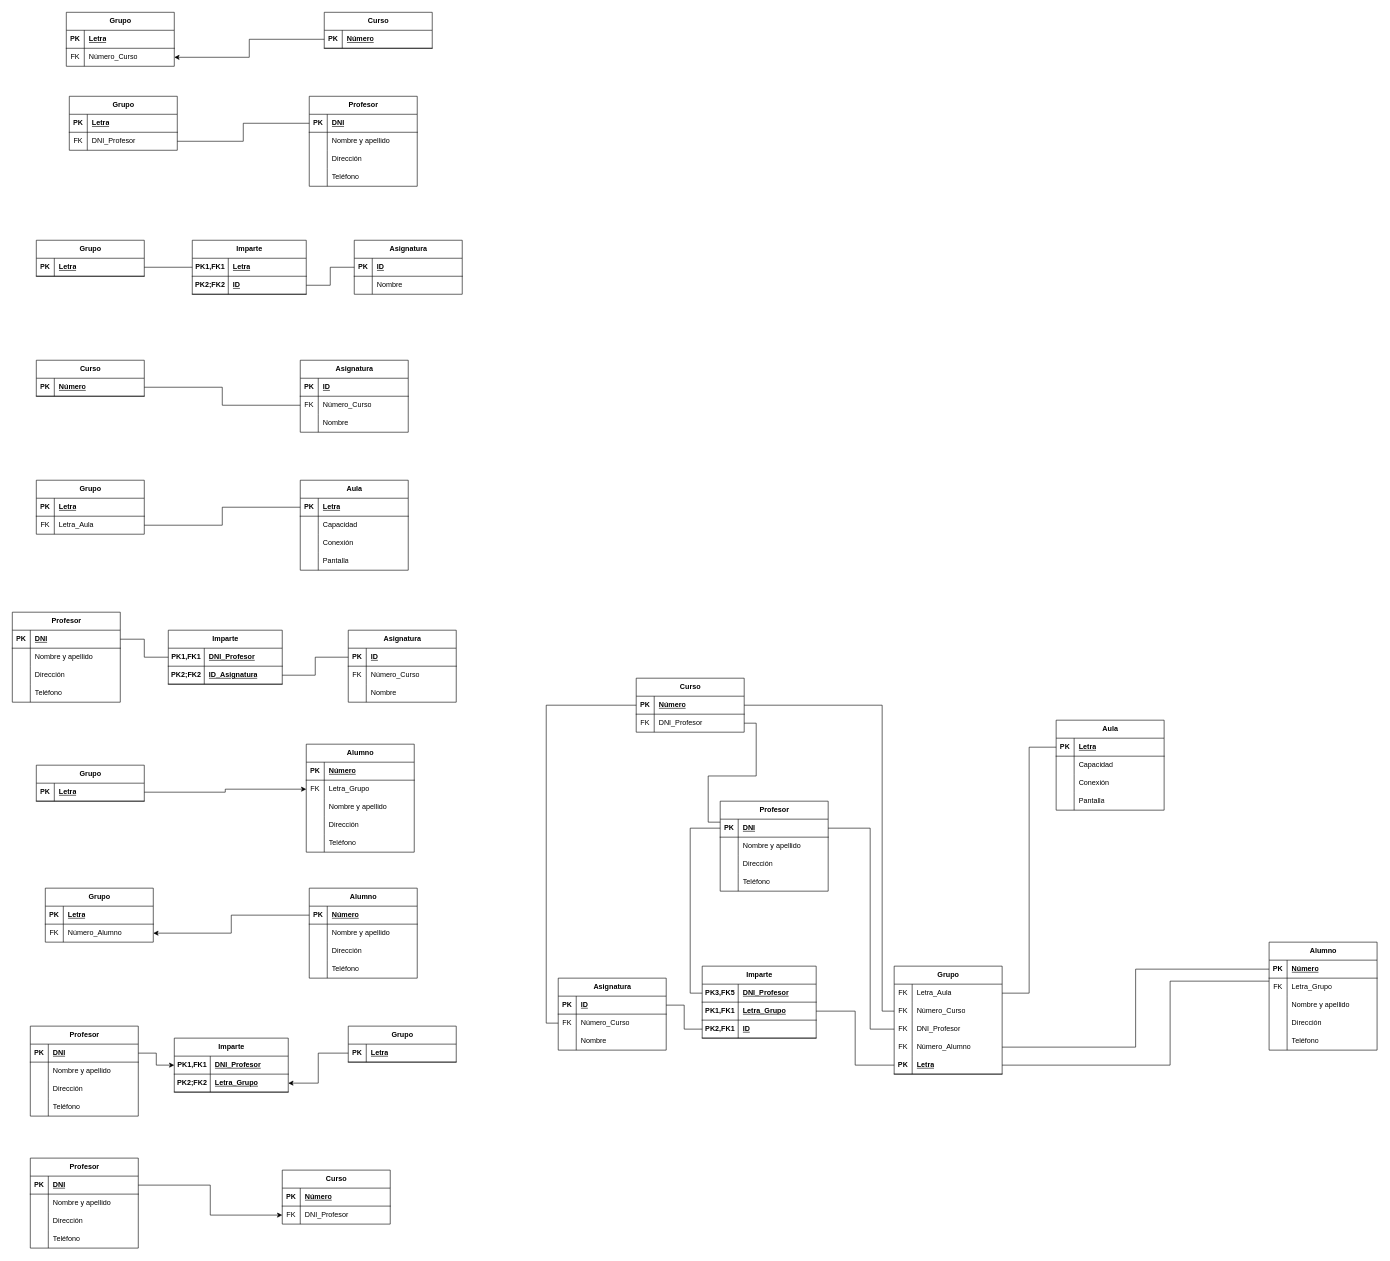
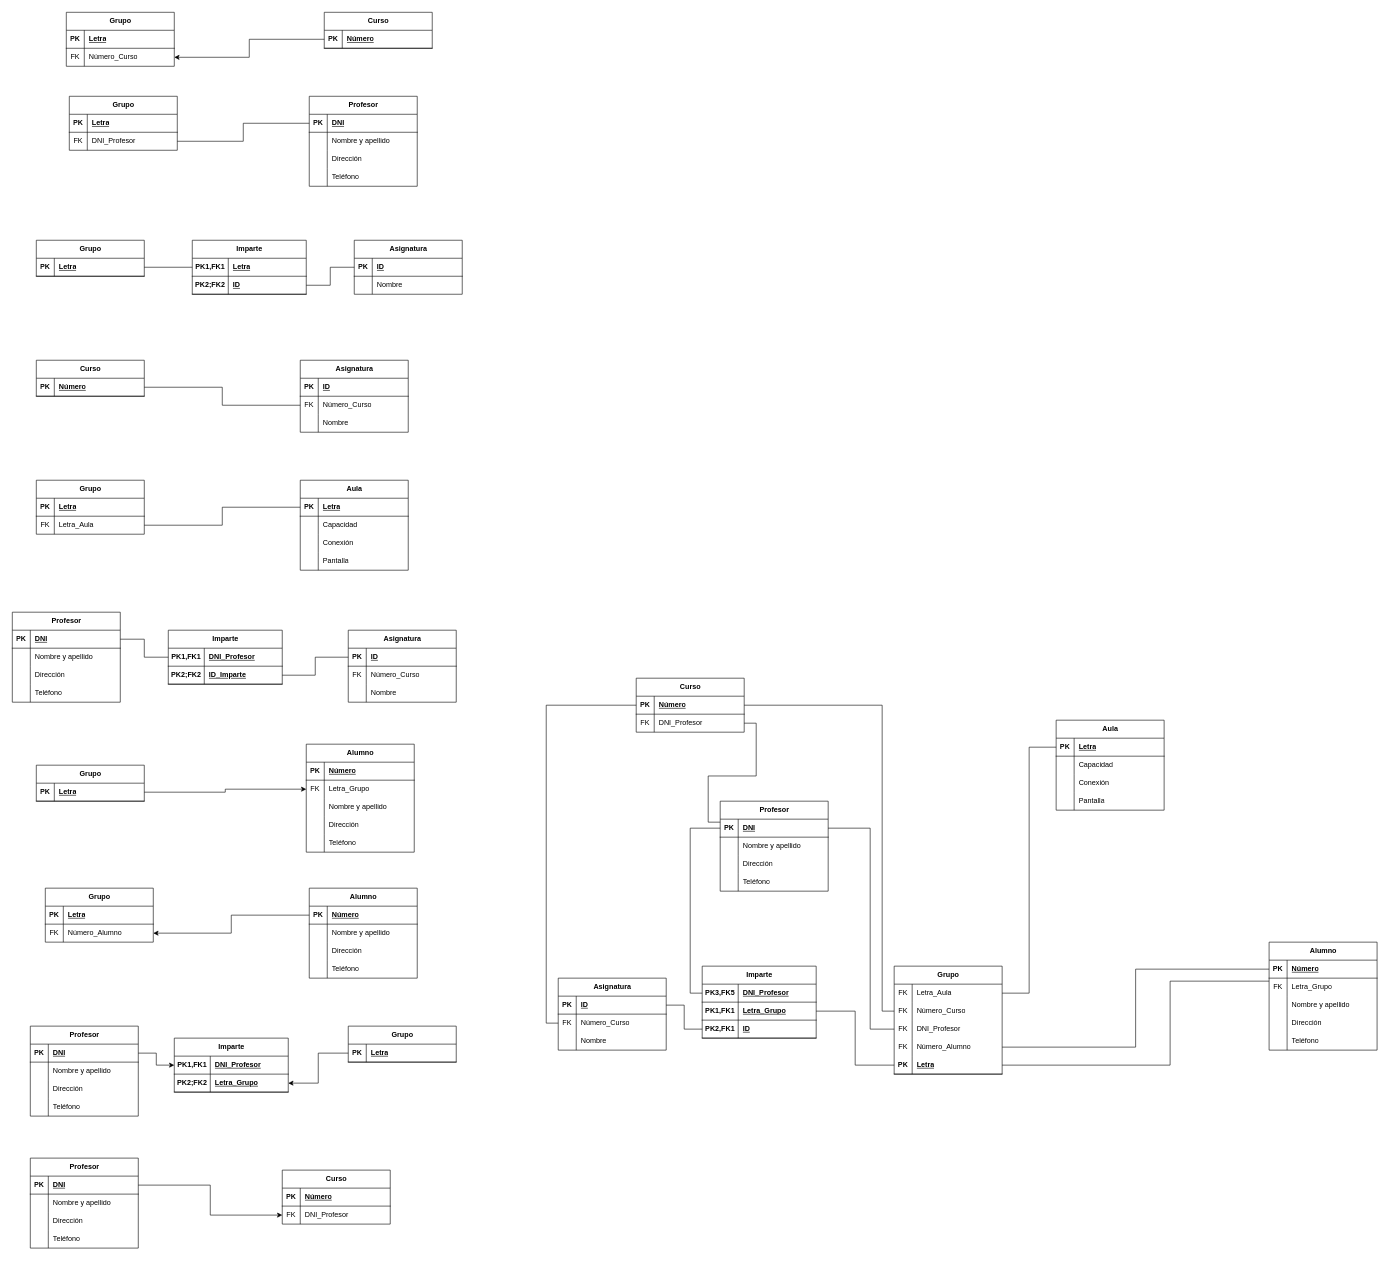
node "ID_Asignatura": label "ID_Asignatura" -> "ID_Imparte"
